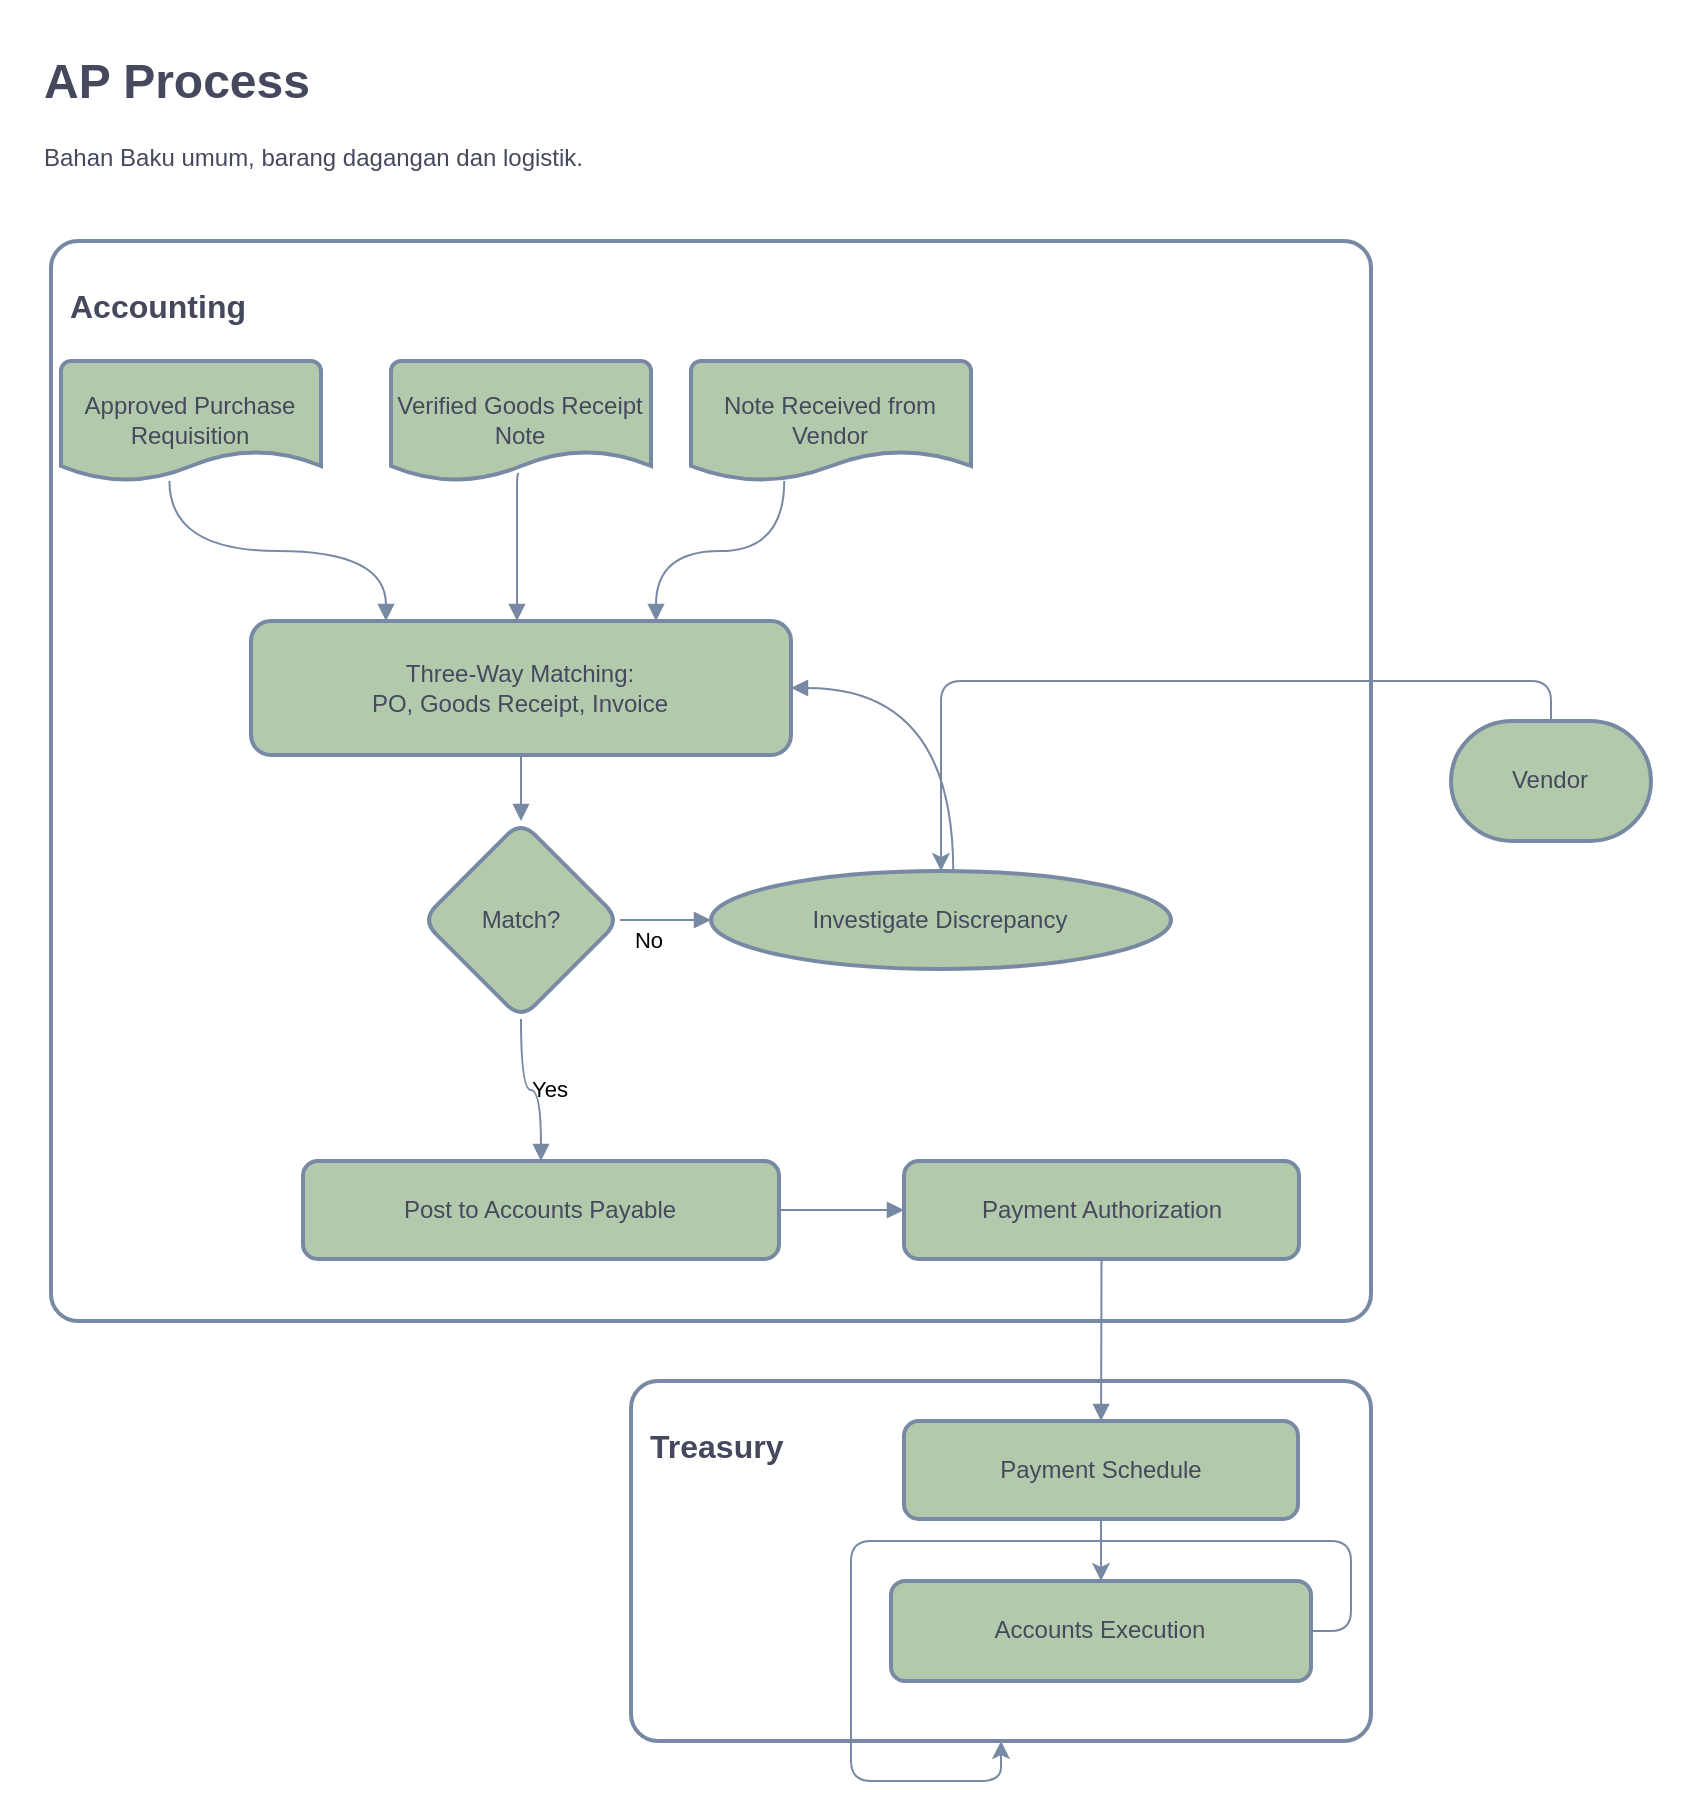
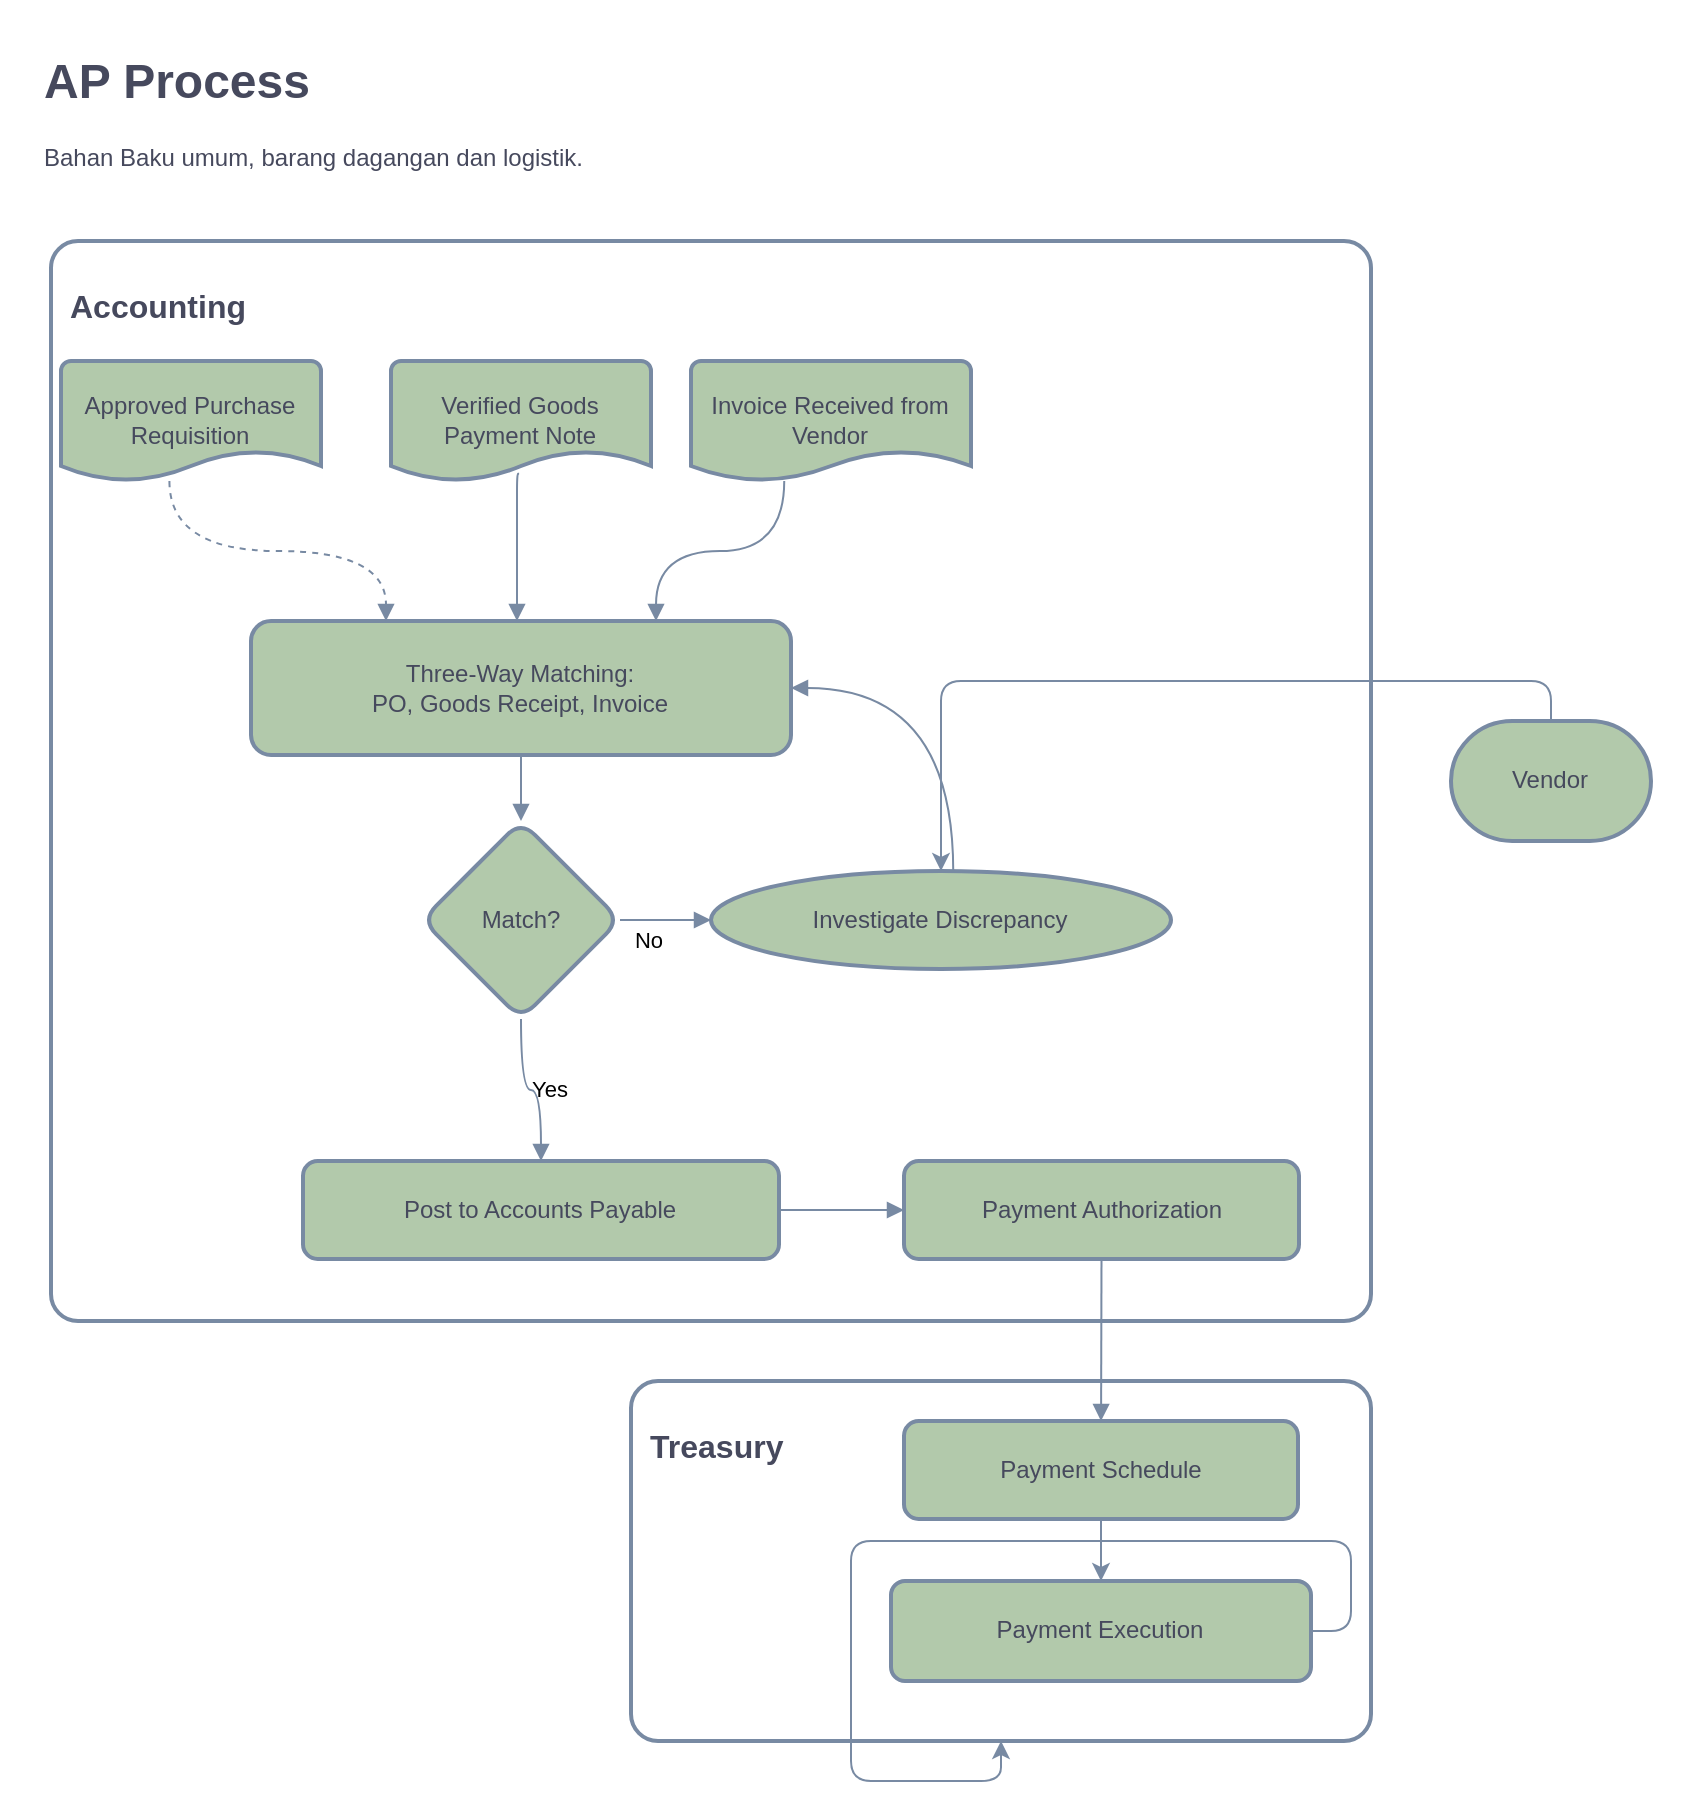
node "Verified Goods Receipt Note": label "Verified Goods Receipt Note" -> "Verified Goods Payment Note"
node "Note Received from Vendor": label "Note Received from Vendor" -> "Invoice Received from Vendor"
edge "Approved Purchase Requisition" -> "Three-Way Matching: PO, Goods Receipt, Invoice": style solid -> dashed
node "Accounts Execution": label "Accounts Execution" -> "Payment Execution"
